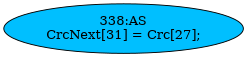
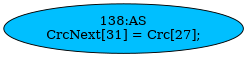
node "338:AS CrcNext[31] = Crc[27];": label "338:AS CrcNext[31] = Crc[27];" -> "138:AS CrcNext[31] = Crc[27];"
